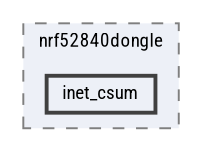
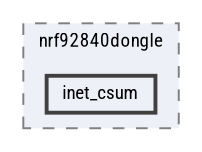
cluster "nrf52840dongle": label "nrf52840dongle" -> "nrf92840dongle"
